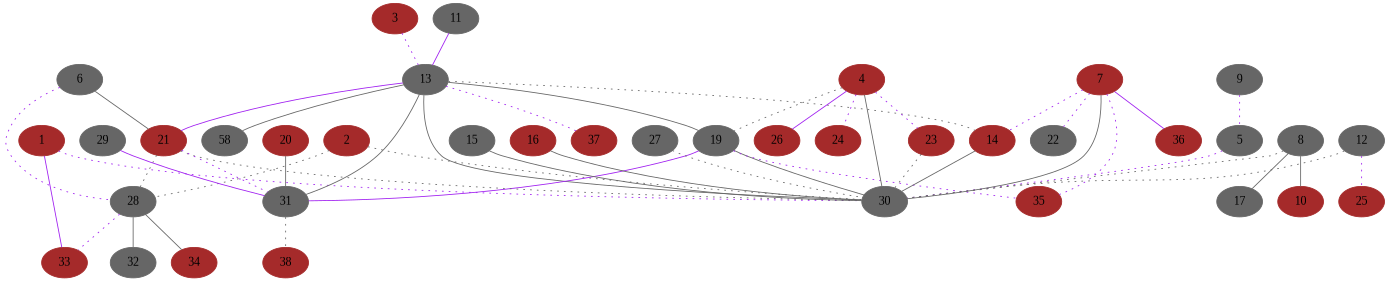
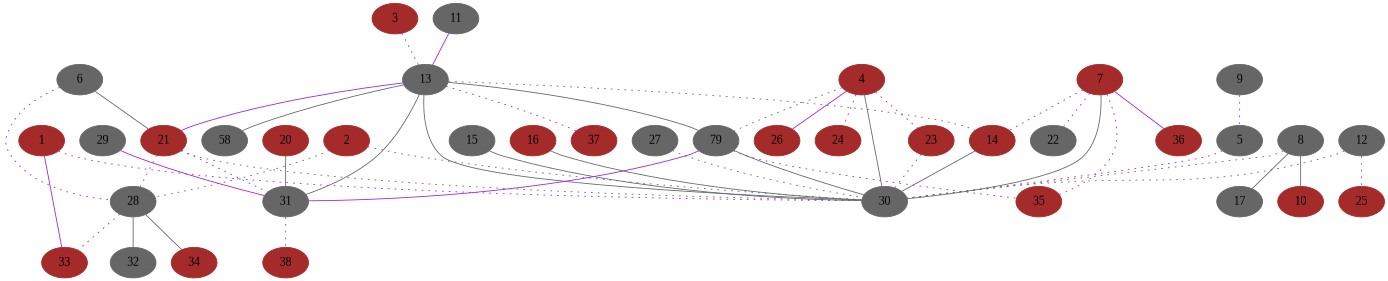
node "19": label "19" -> "79"
